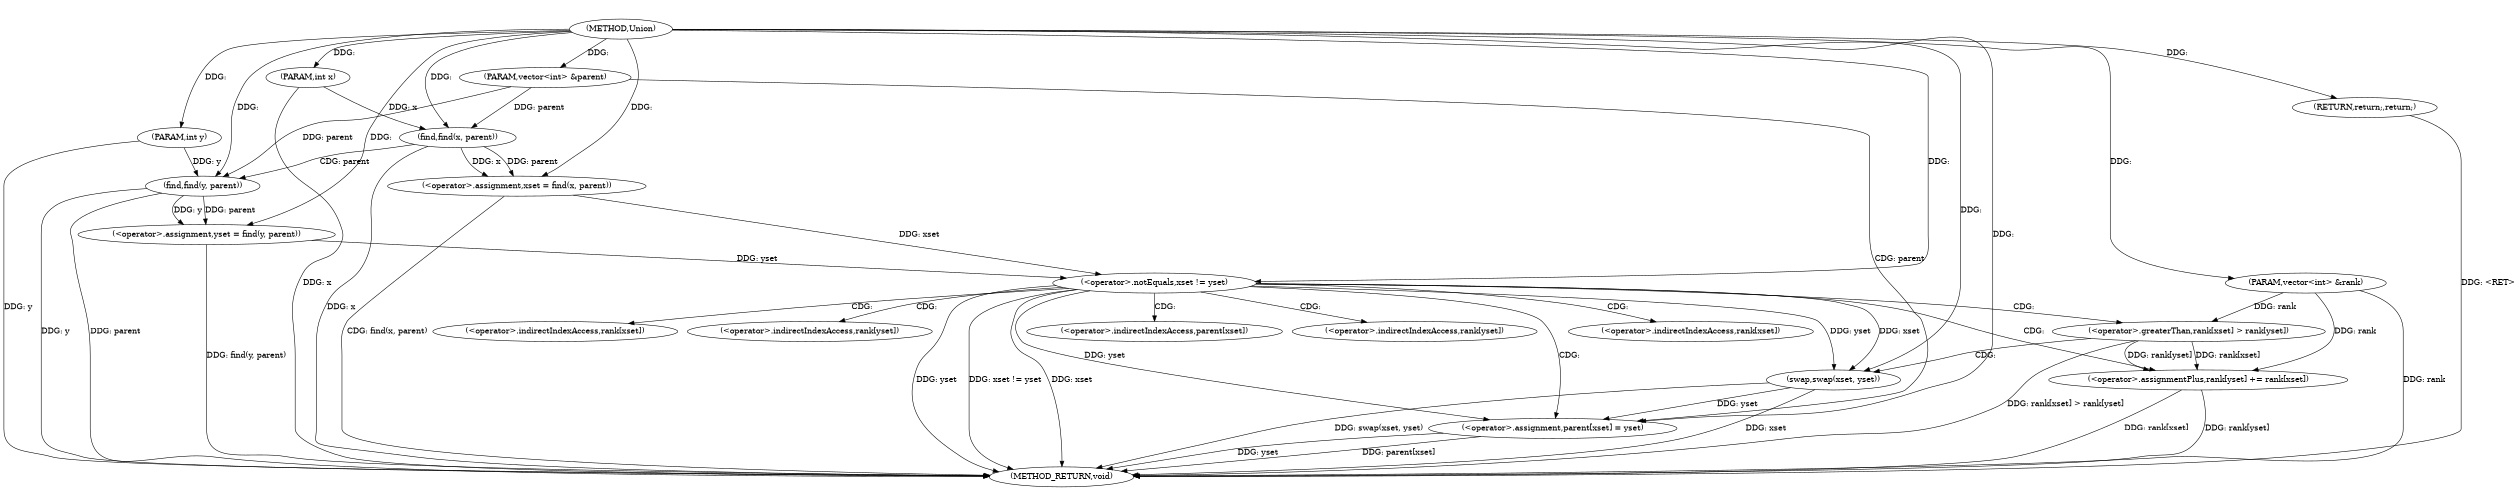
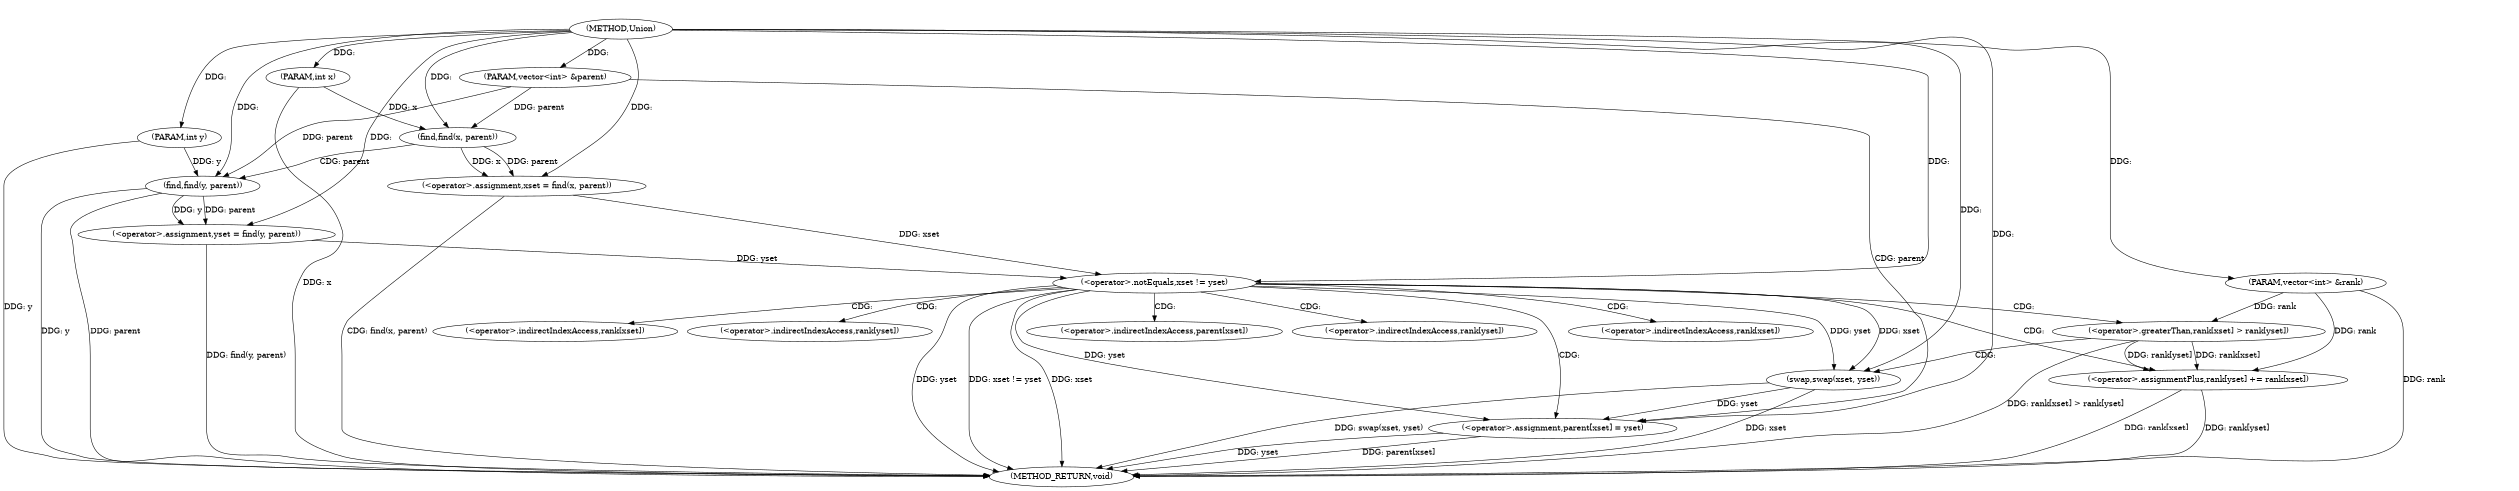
node "(RETURN,return;,return;)": removed
edge "(find,find(x, parent))" -> "(METHOD_RETURN,void)": removed, label "DDG: x"
